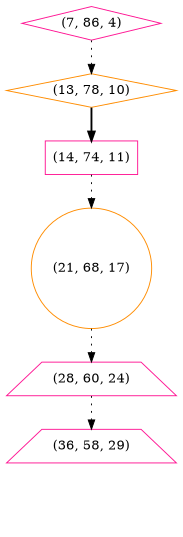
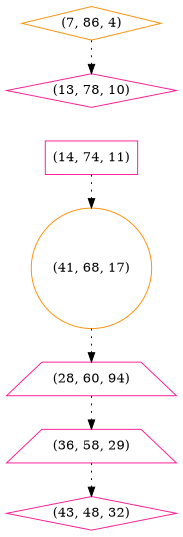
node "(7, 86, 4)": color deeppink -> darkorange
node "(13, 78, 10)": color darkorange -> deeppink
edge "(13, 78, 10)" -> "(14, 74, 11)": removed
node "(21, 68, 17)": label "(21, 68, 17)" -> "(41, 68, 17)"
node "(28, 60, 24)": label "(28, 60, 24)" -> "(28, 60, 94)"
node "(43, 48, 32)": added
